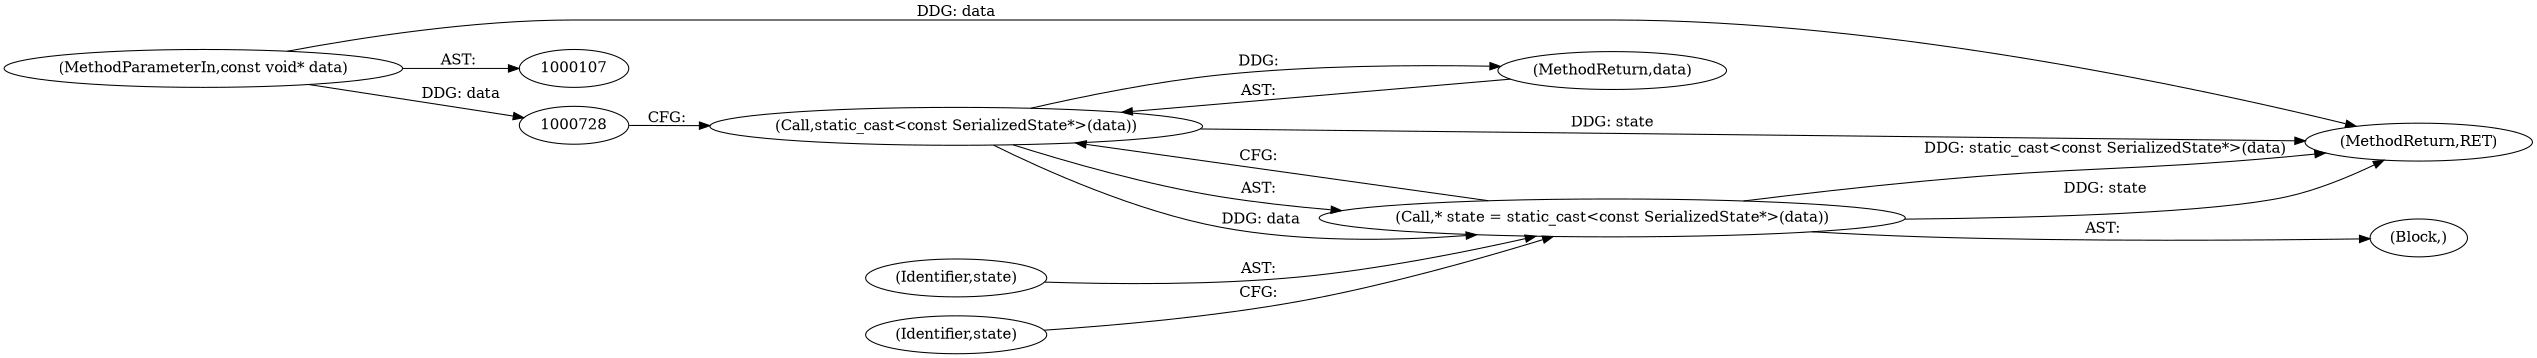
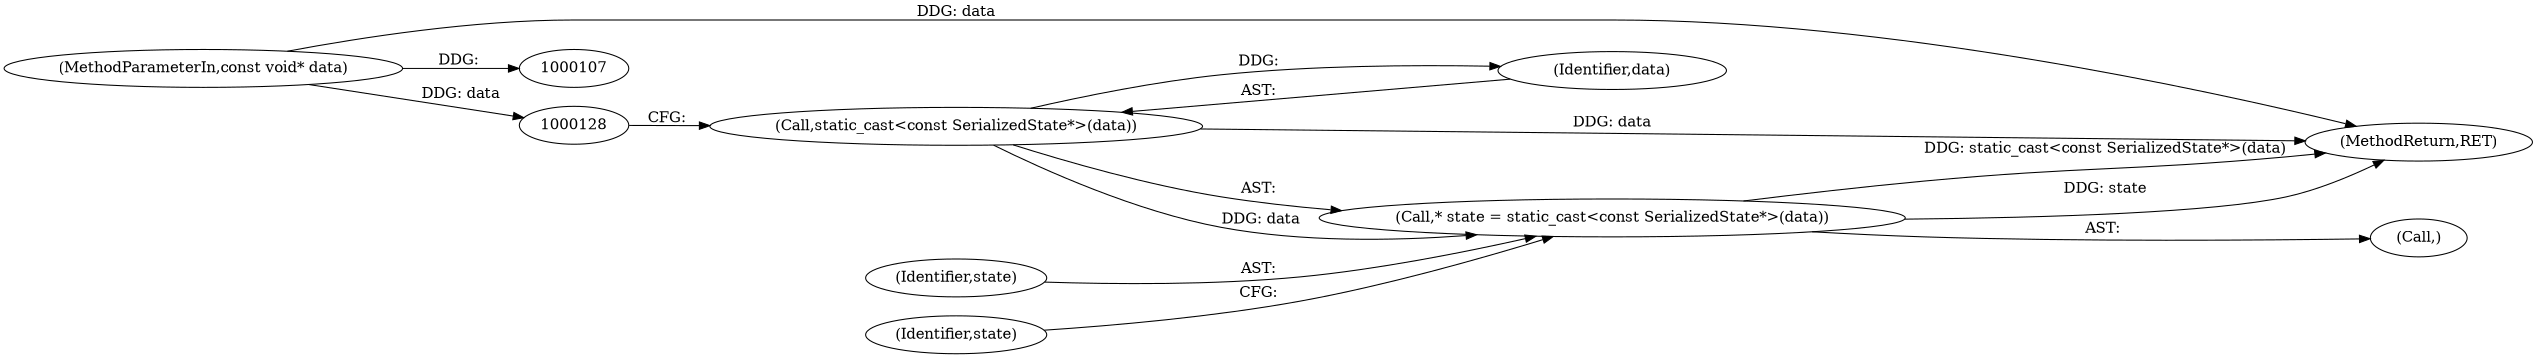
edge "(MethodParameterIn,const void* data)" -> "1000107": label "AST: " -> "DDG: "
node "(MethodReturn,data)": label "(MethodReturn,data)" -> "(Identifier,data)"
edge "(Call,static_cast<const SerializedState*>(data))" -> "(MethodReturn,RET)": label "DDG: state" -> "DDG: data"
node "1000728": label "1000728" -> "1000128"
edge "(Call,* state = static_cast<const SerializedState*>(data))" -> "(Call,static_cast<const SerializedState*>(data))": removed, label "CFG:"
node "(Block,)": label "(Block,)" -> "(Call,)"
